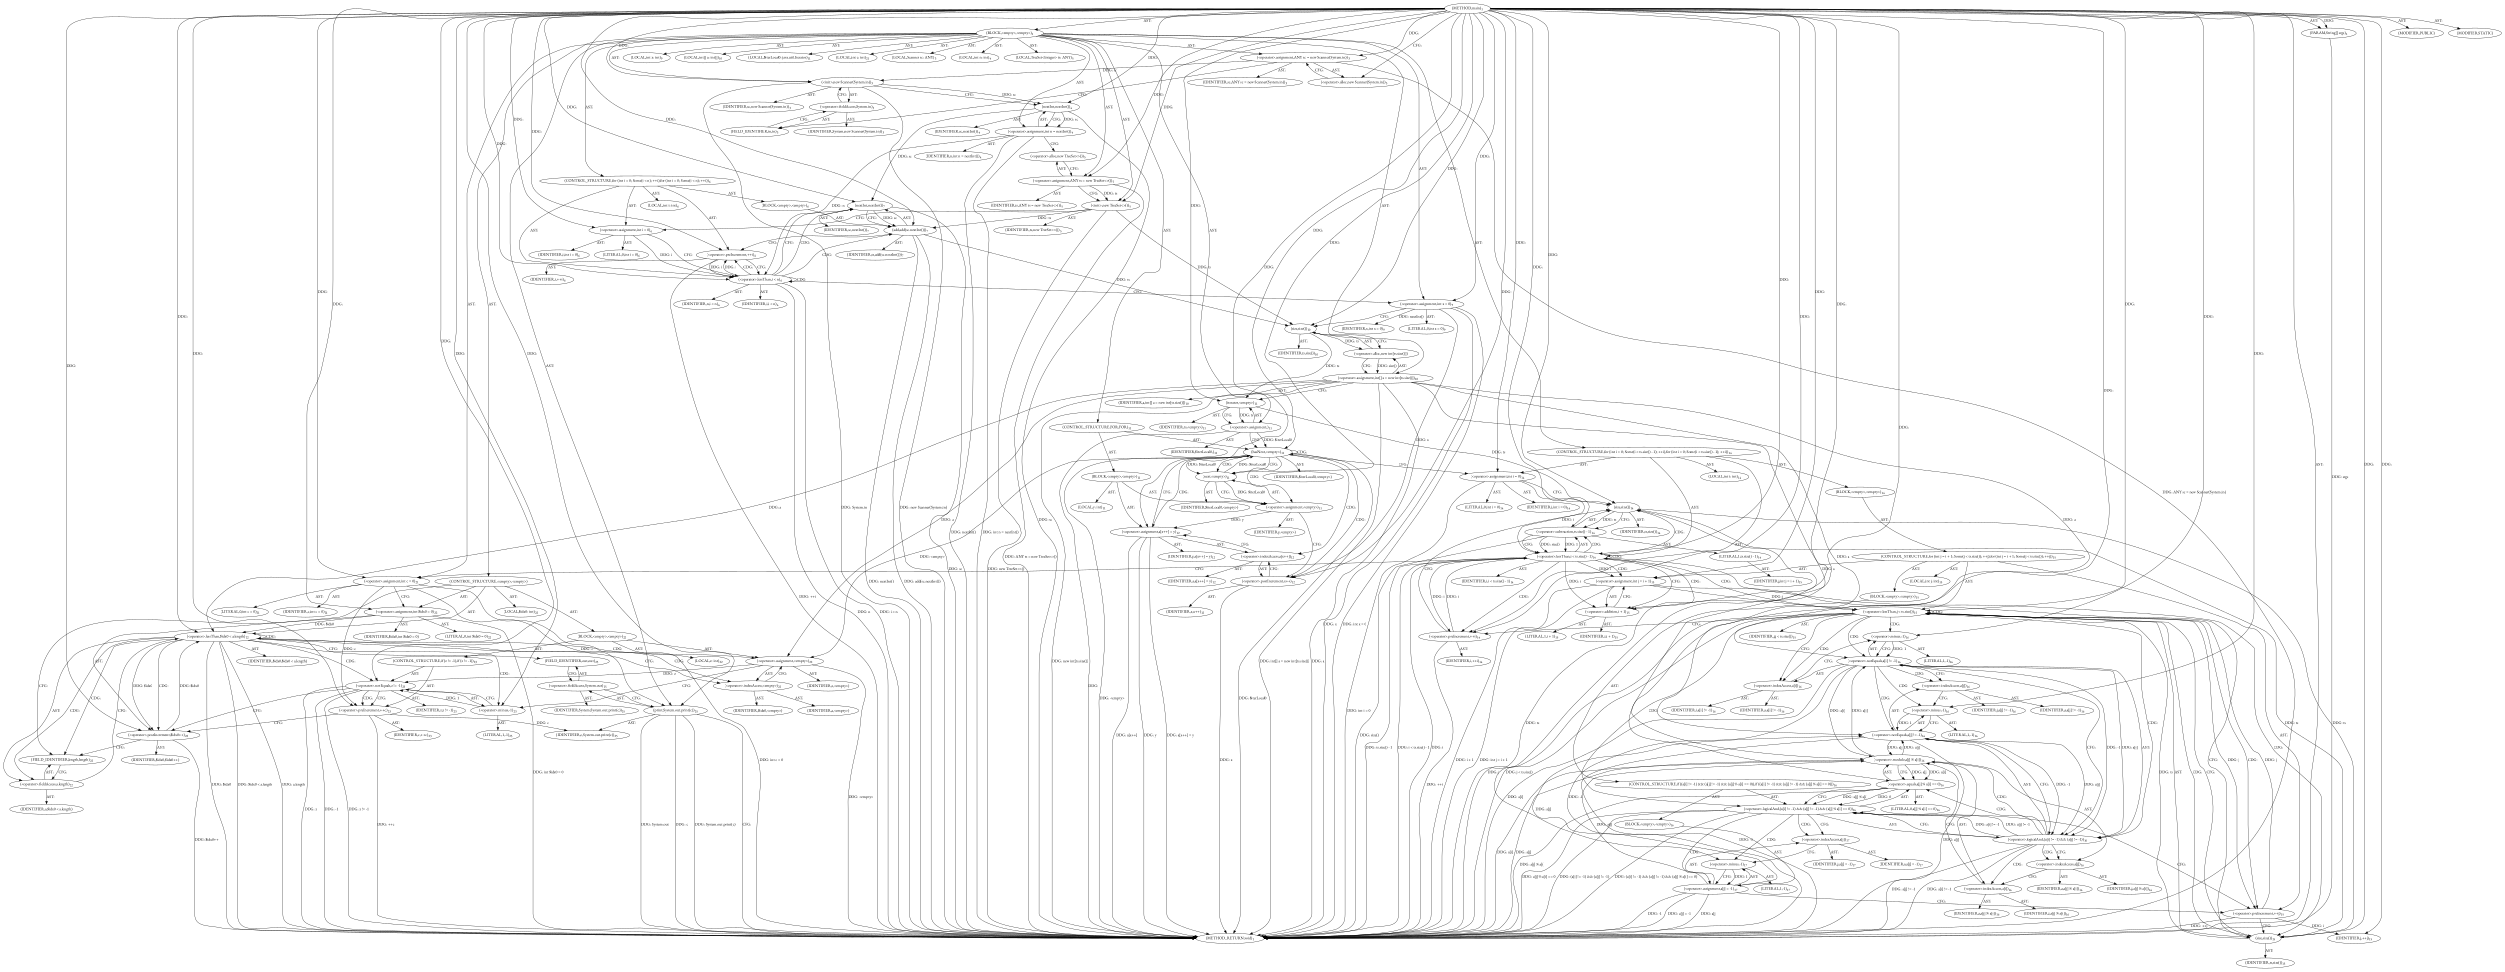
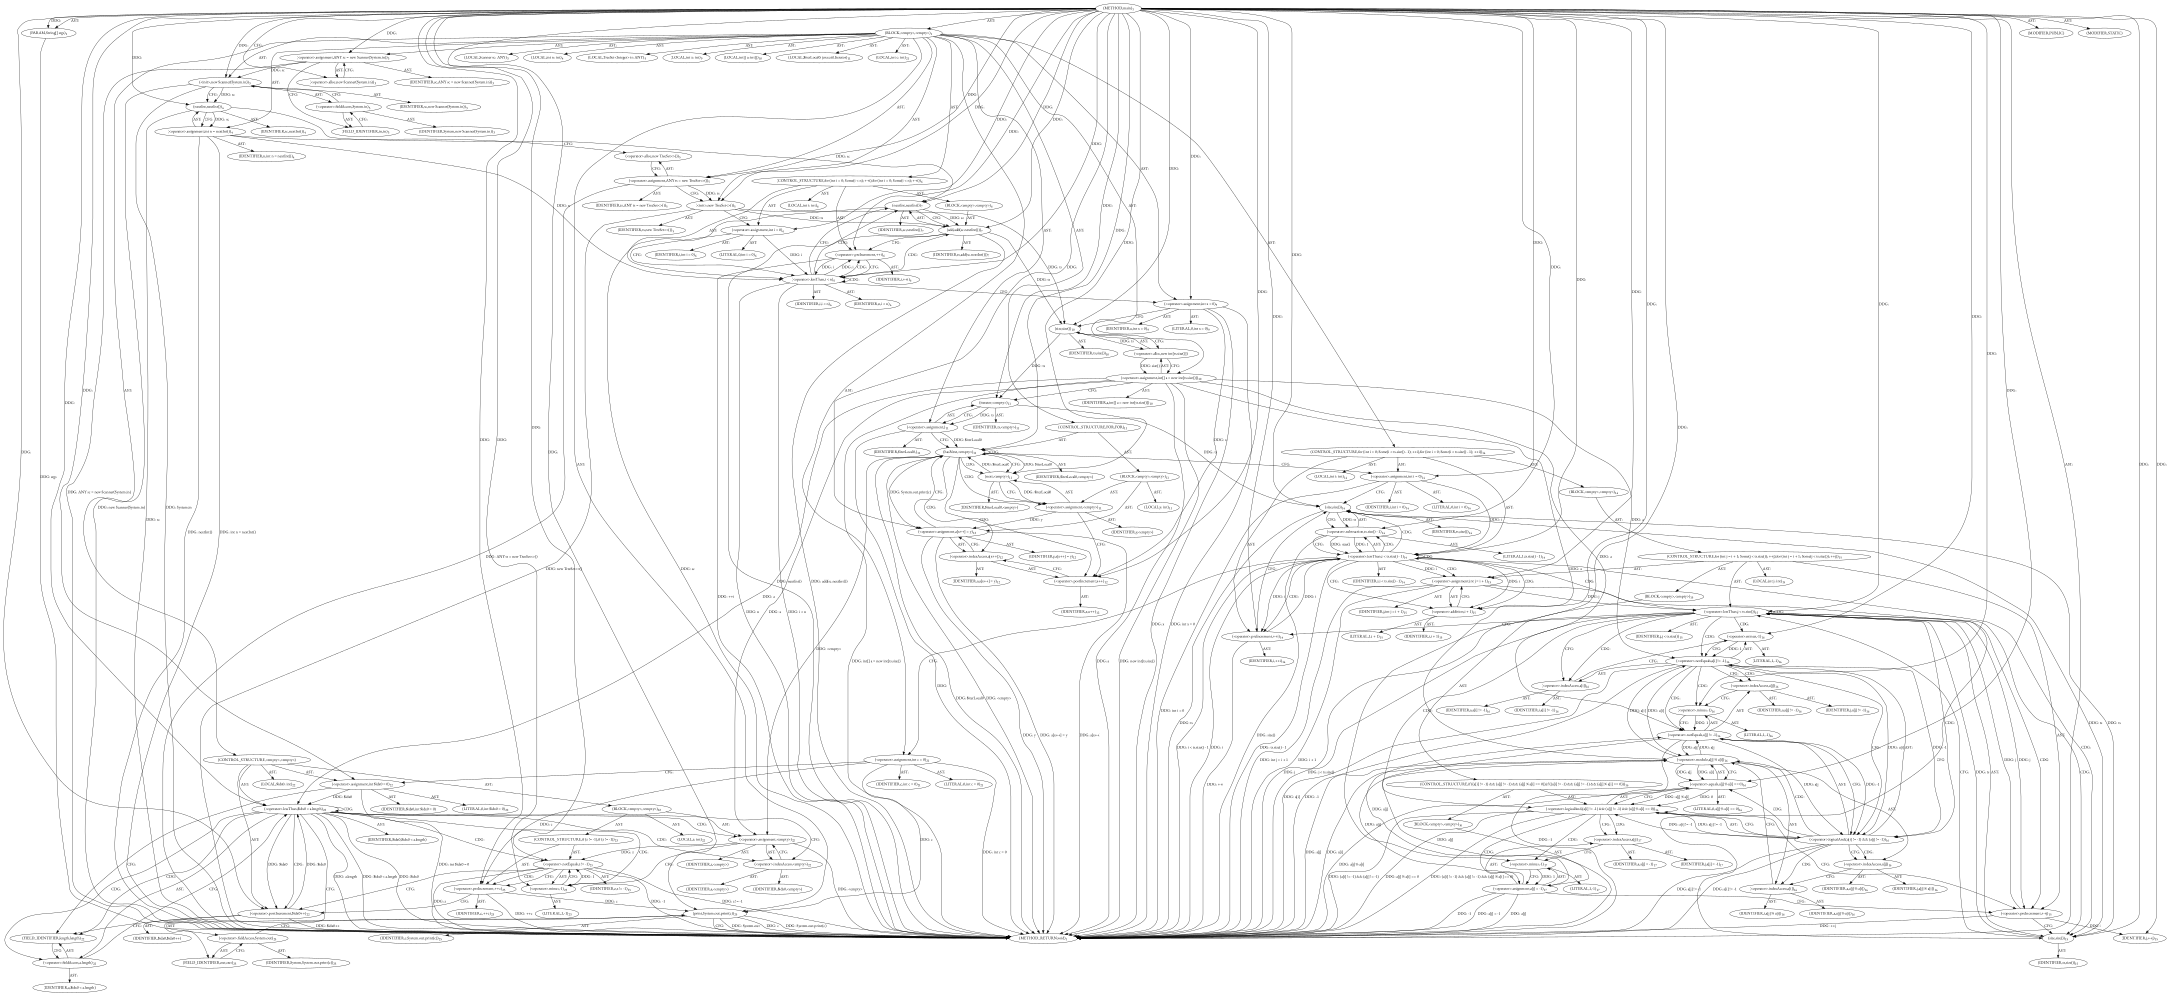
edge "(METHOD,main)" -> "(<operator>.assignment,int c = 0)": removed, label "DDG:"
edge "(<operator>.assignment,int x = 0)" -> "(IDENTIFIER,x,int x = 0)": label "DDG: nextInt()" -> "AST: "
edge "(hasNext,<empty>)" -> "(<operator>.assignment,a[x++] = y)": label "CDG: " -> "DDG: System.out.print(c)"
edge "(LITERAL,1,ts.size() - 1)" -> "(IDENTIFIER,j,int j = i + 1)": now "(<operator>.assignment,int j = i + 1)" -> "(IDENTIFIER,j,int j = i + 1)"
edge "(<operator>.preIncrement,++c)" -> "(IDENTIFIER,c,System.out.print(c))": now "(<operator>.preIncrement,++c)" -> "(print,System.out.print(c))"
edge "(<operator>.postIncrement,x++)" -> "(METHOD_RETURN,void)": removed, label "DDG: x"
